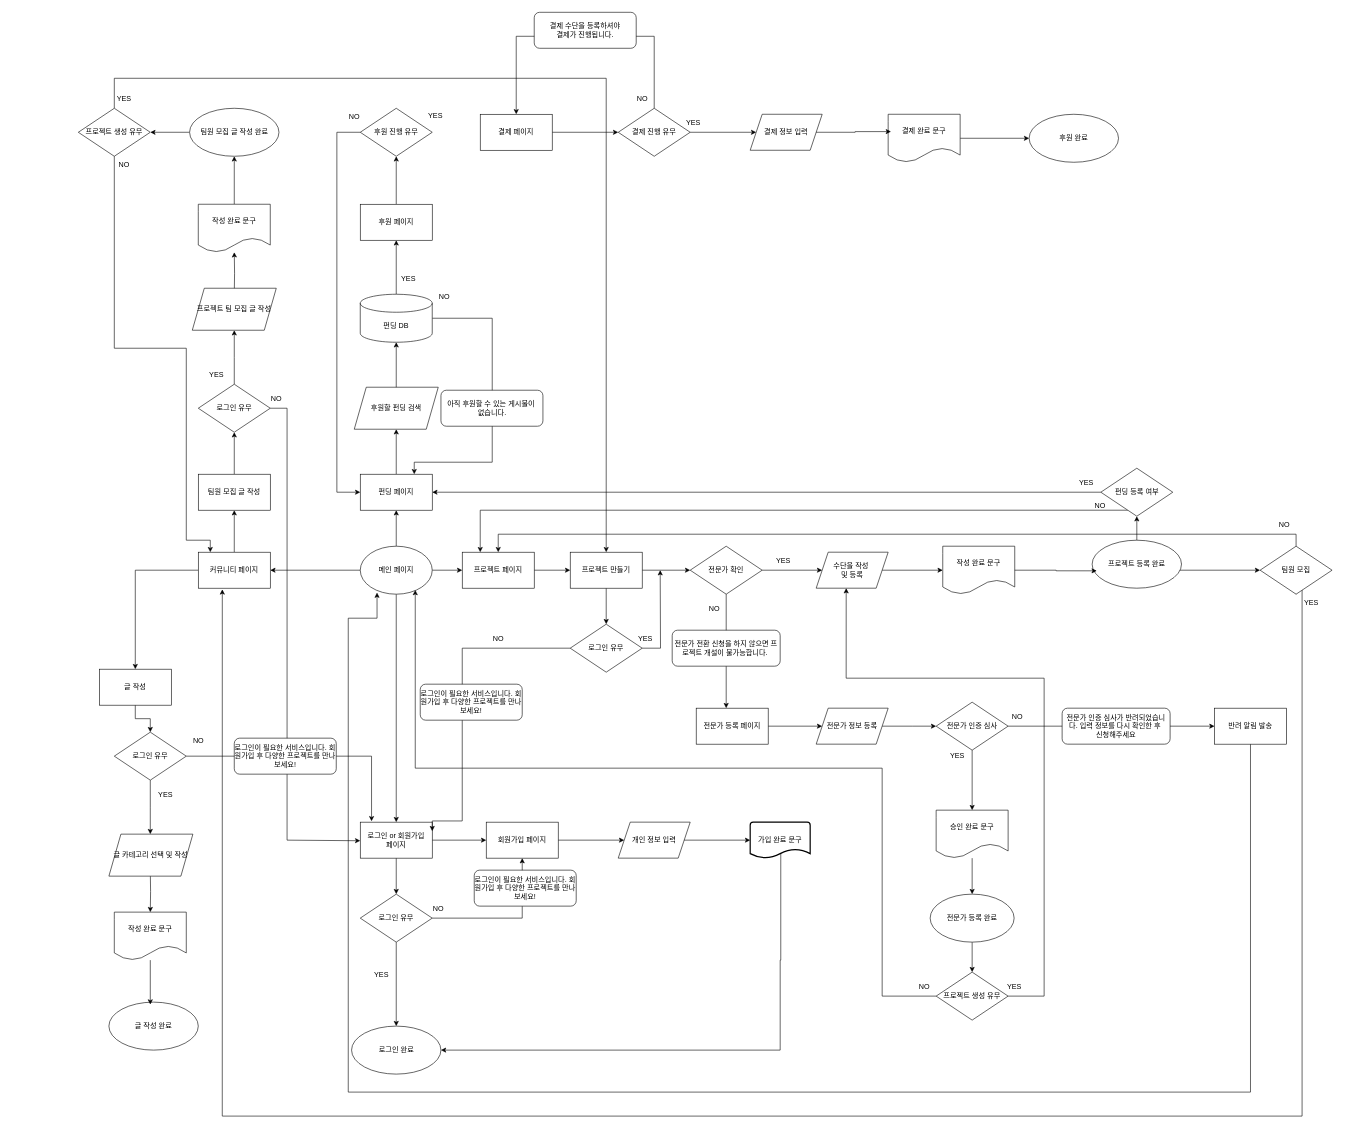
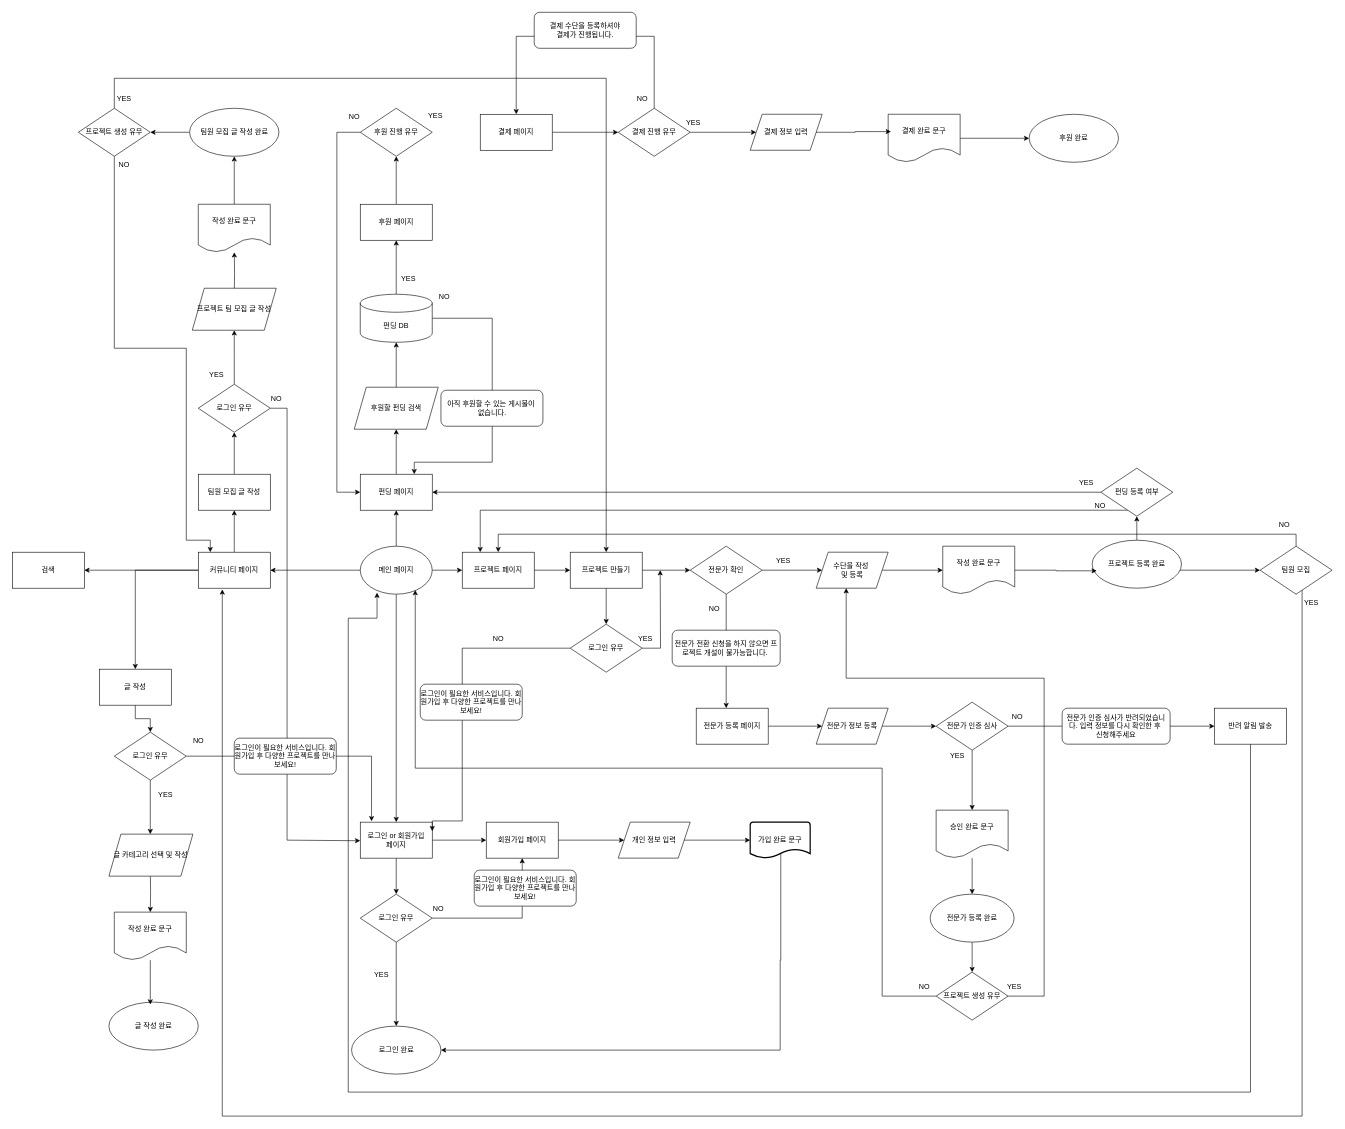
node "검색": added
edge "커뮤니티 페이지" -> "검색": added
